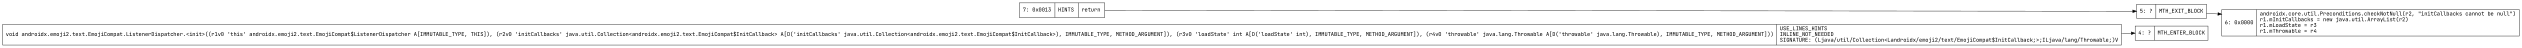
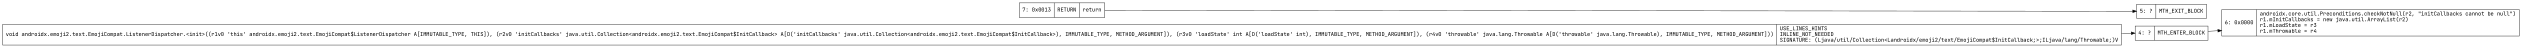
node "7: 0x0013": text "HINTS" -> "RETURN"
edge "5: ?" -> "6: 0x0000": now "4: ?" -> "6: 0x0000"
